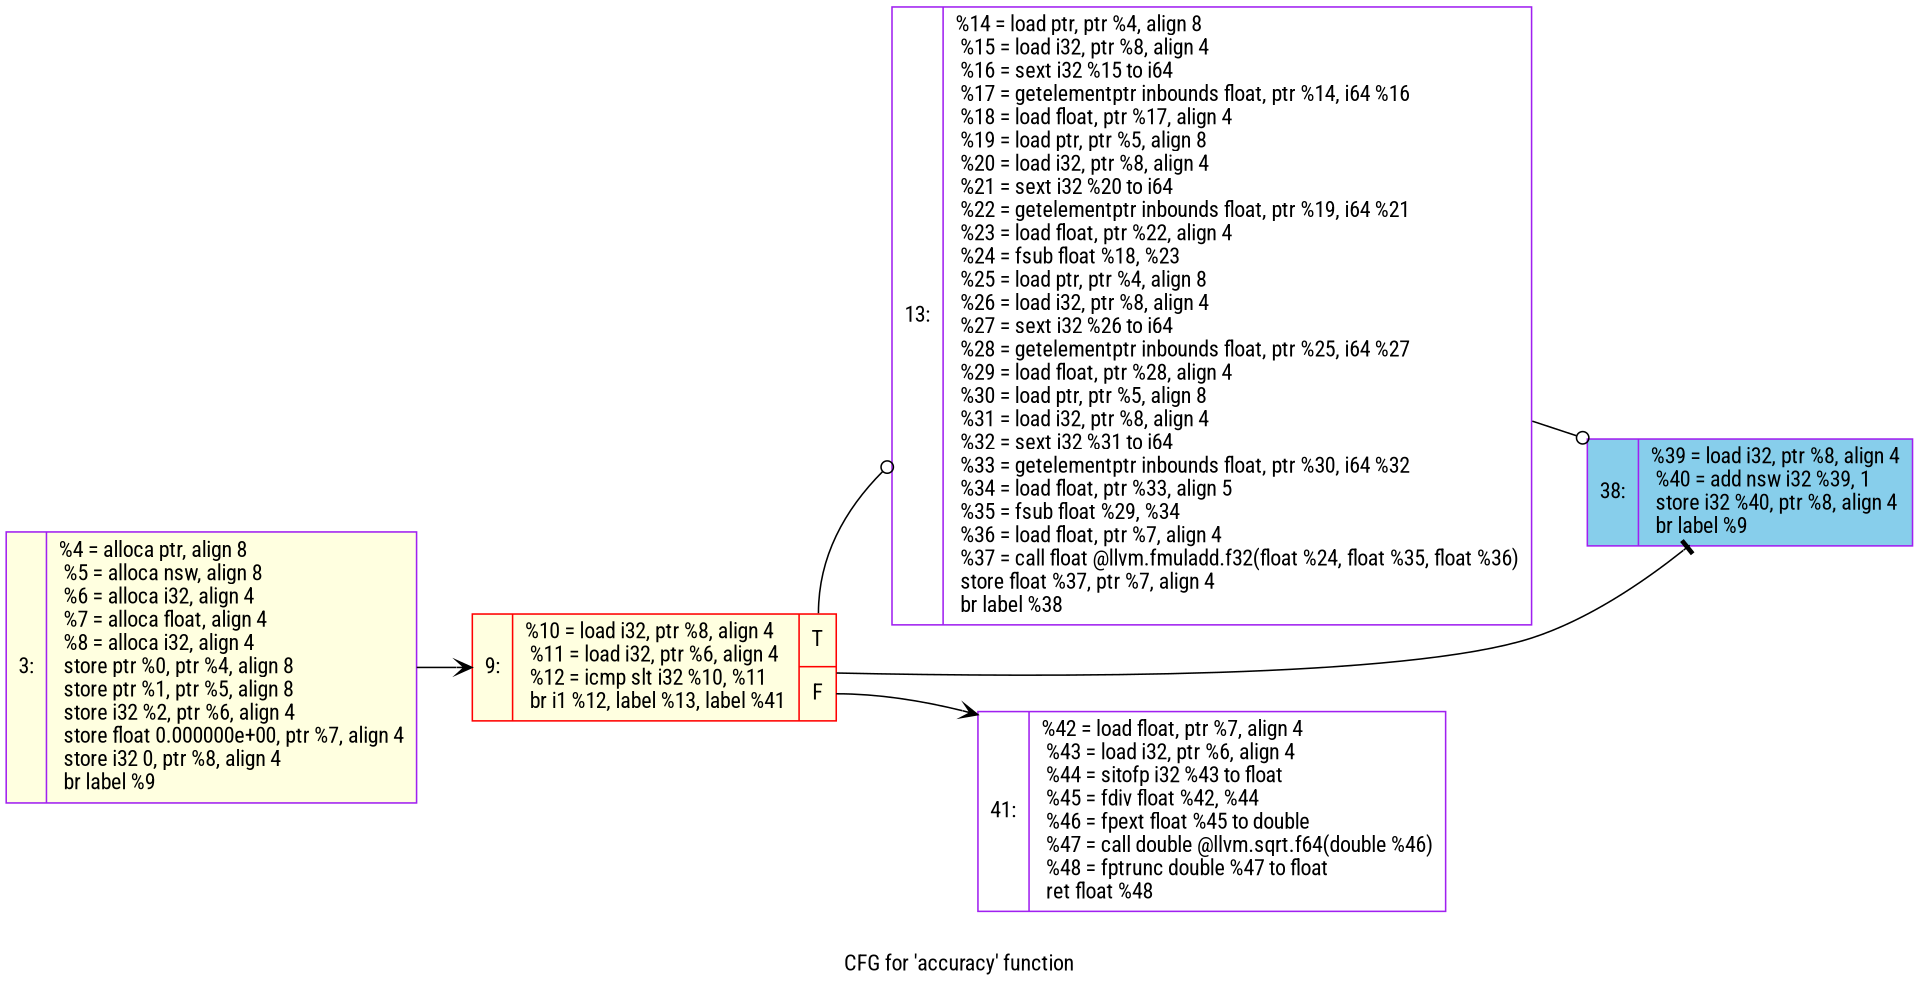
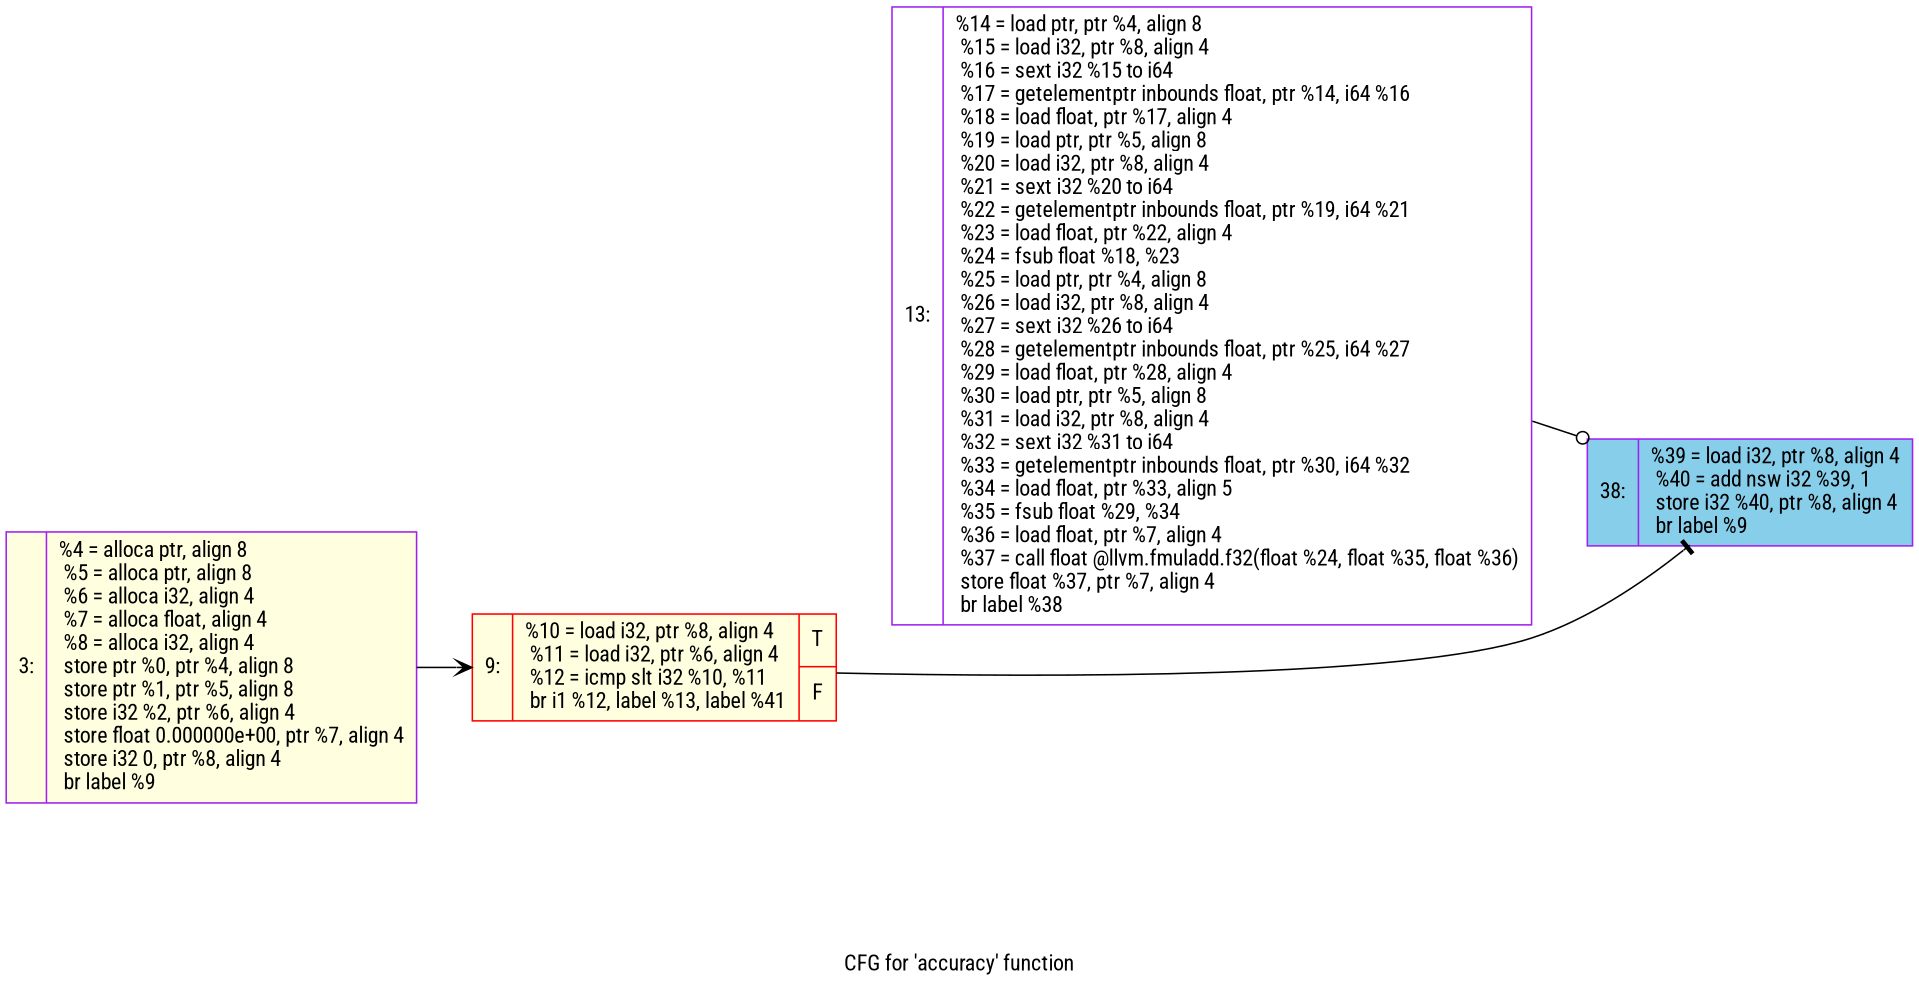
edge "9:" -> "13:": removed
node "3:": text "%5 = alloca nsw, align 8" -> "%5 = alloca ptr, align 8"
node "41:": removed
